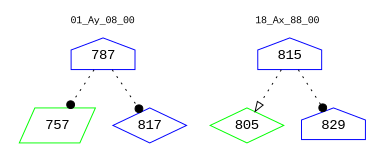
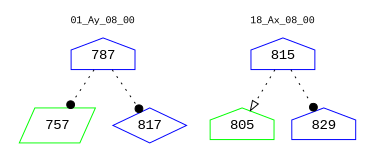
cluster "18_Ax_88_00": label "18_Ax_88_00" -> "18_Ax_08_00"
node "805": shape diamond -> house
